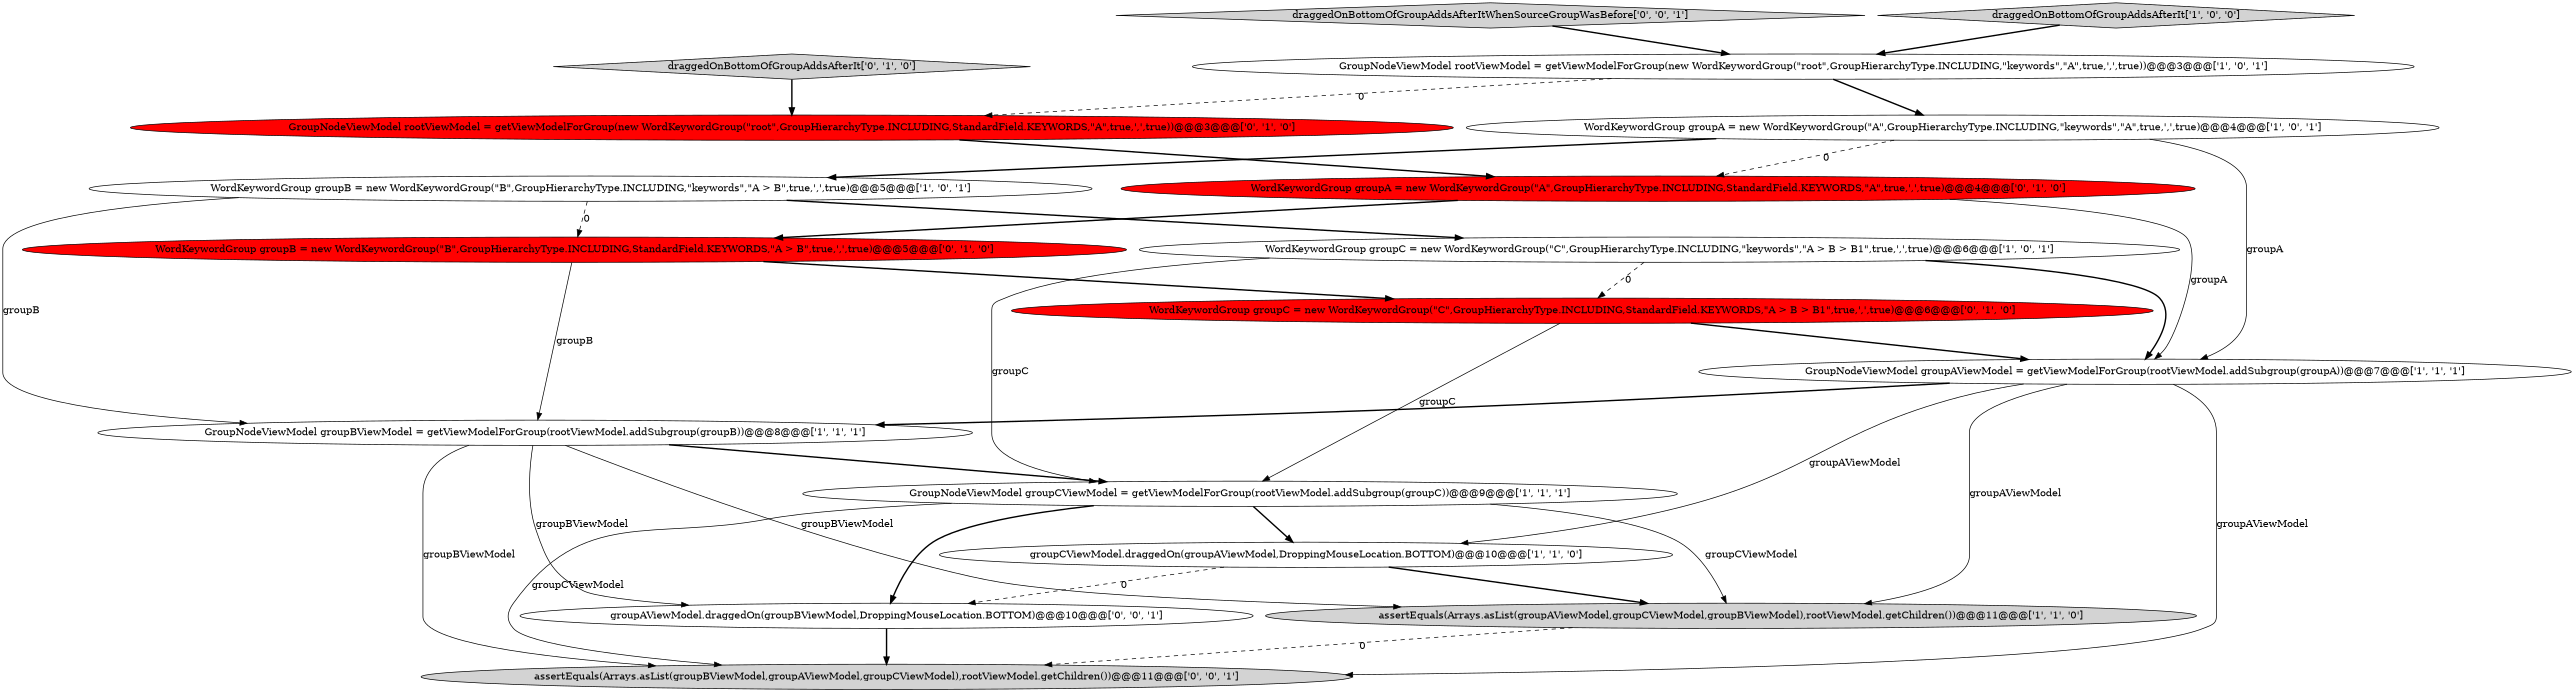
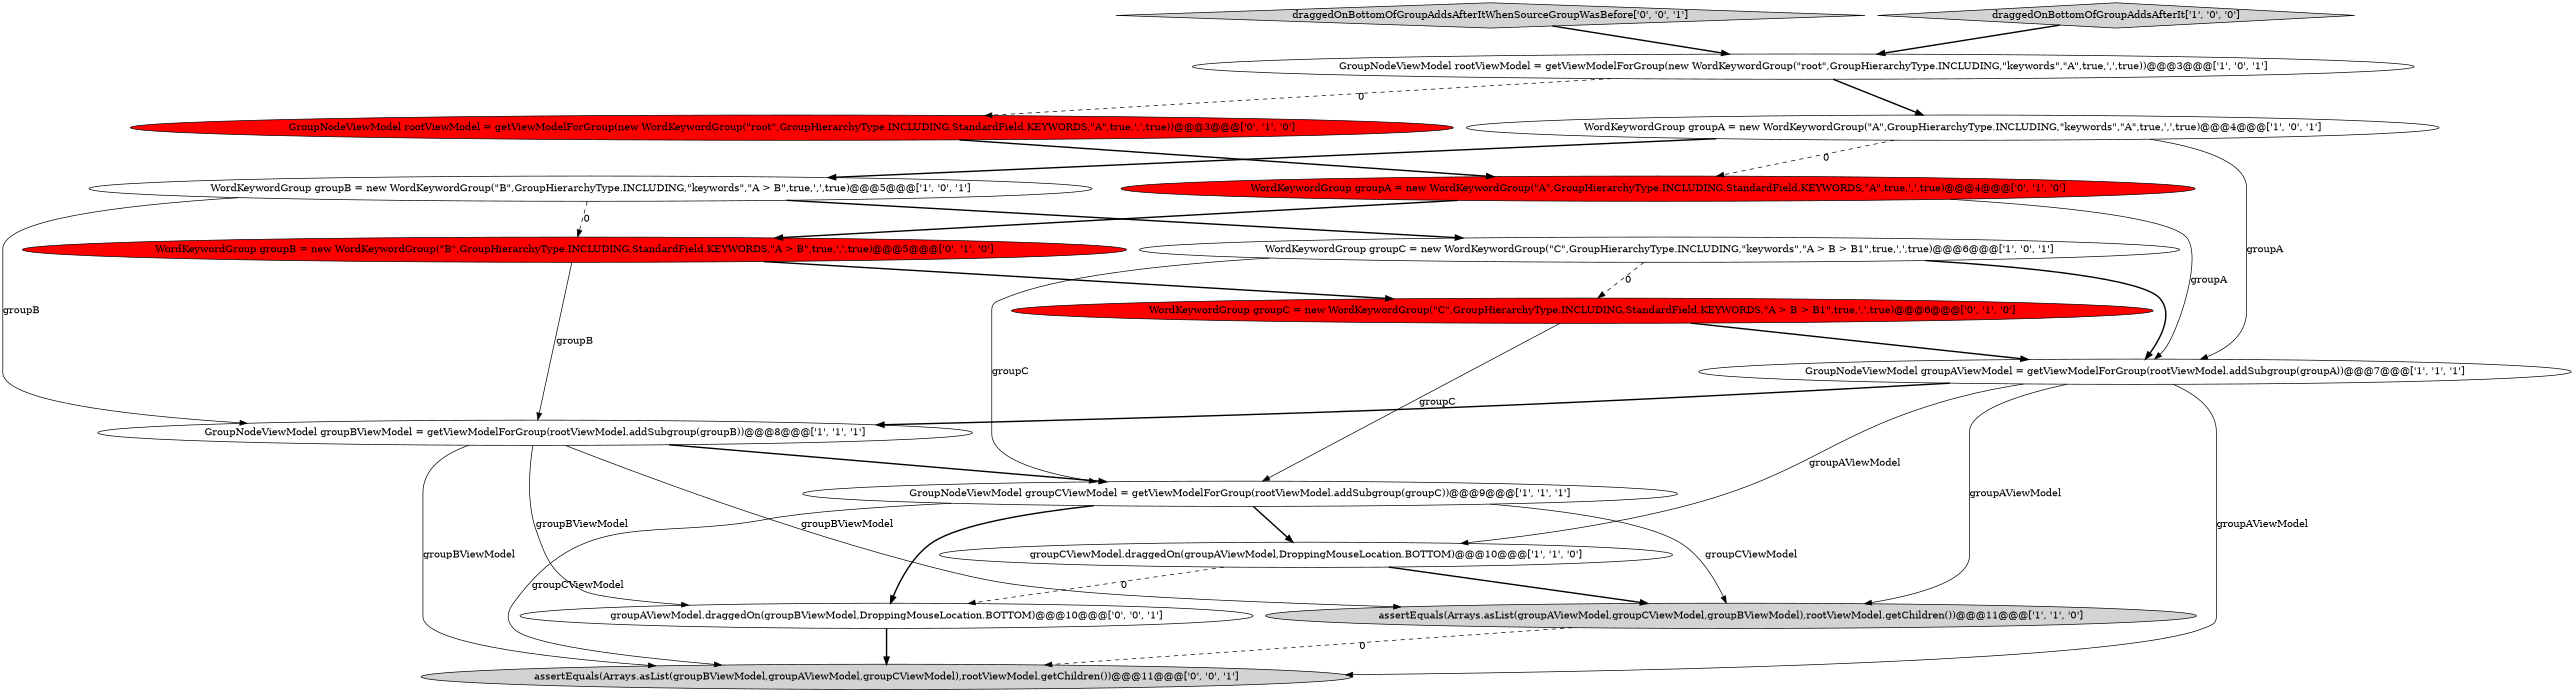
node "draggedOnBottomOfGroupAddsAfterIt['0', '1', '0']": removed
